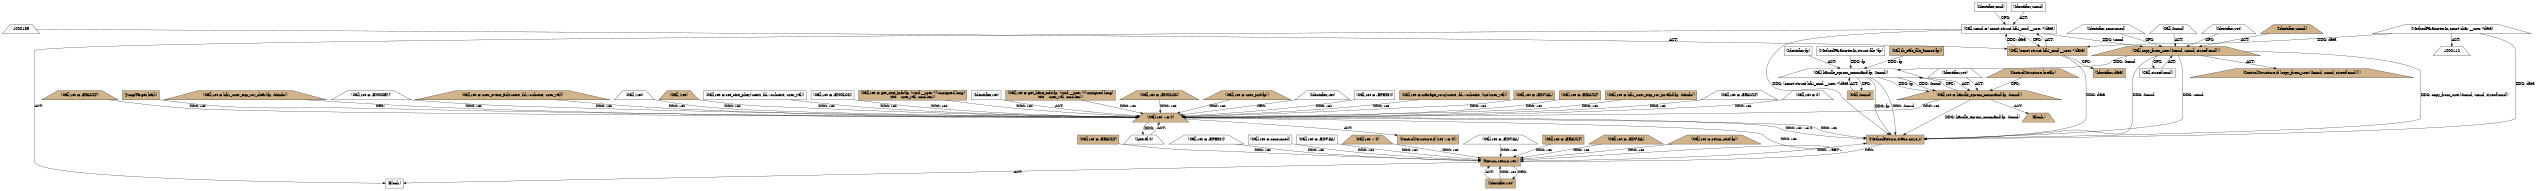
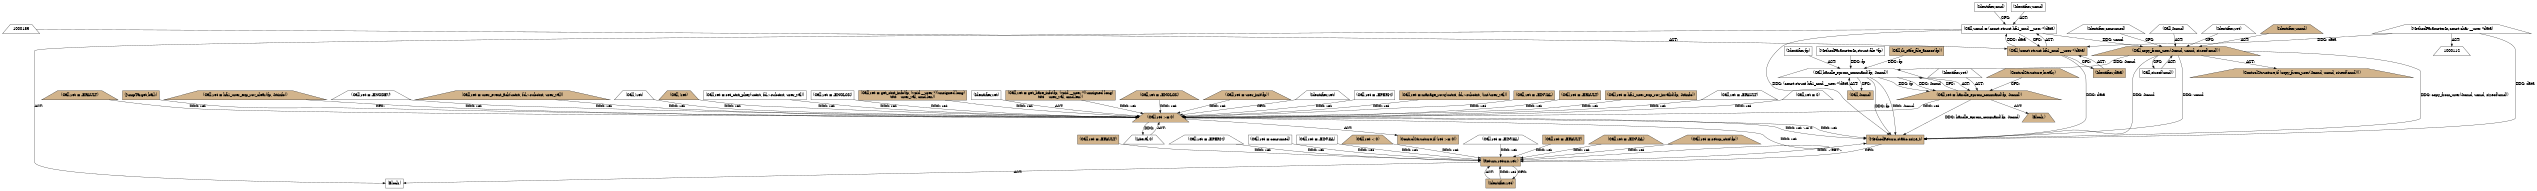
edge "(Identifier,data)" -> "(Call,(const struct hfi1_cmd __user *)data)": added, label "AST:"
